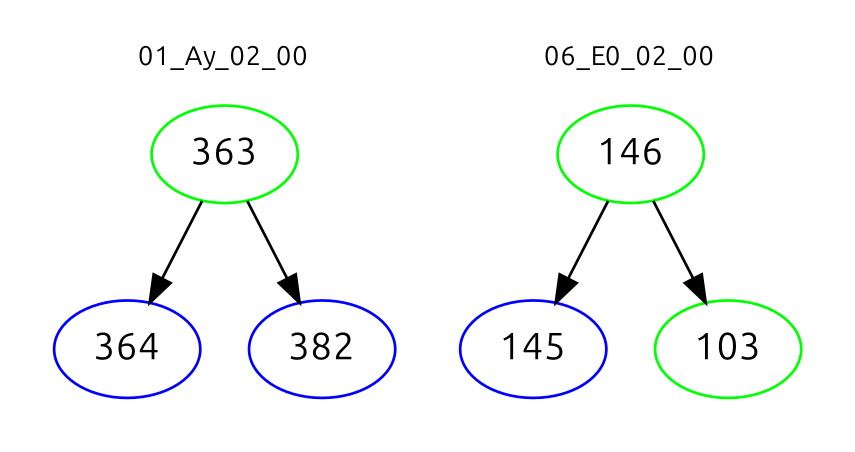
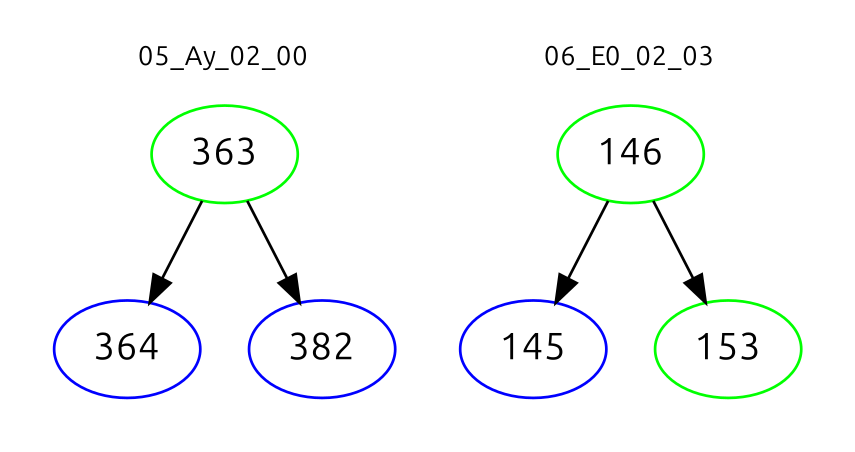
cluster "01_Ay_02_00": label "01_Ay_02_00" -> "05_Ay_02_00"
cluster "06_E0_02_00": label "06_E0_02_00" -> "06_E0_02_03"
node "103": label "103" -> "153"
